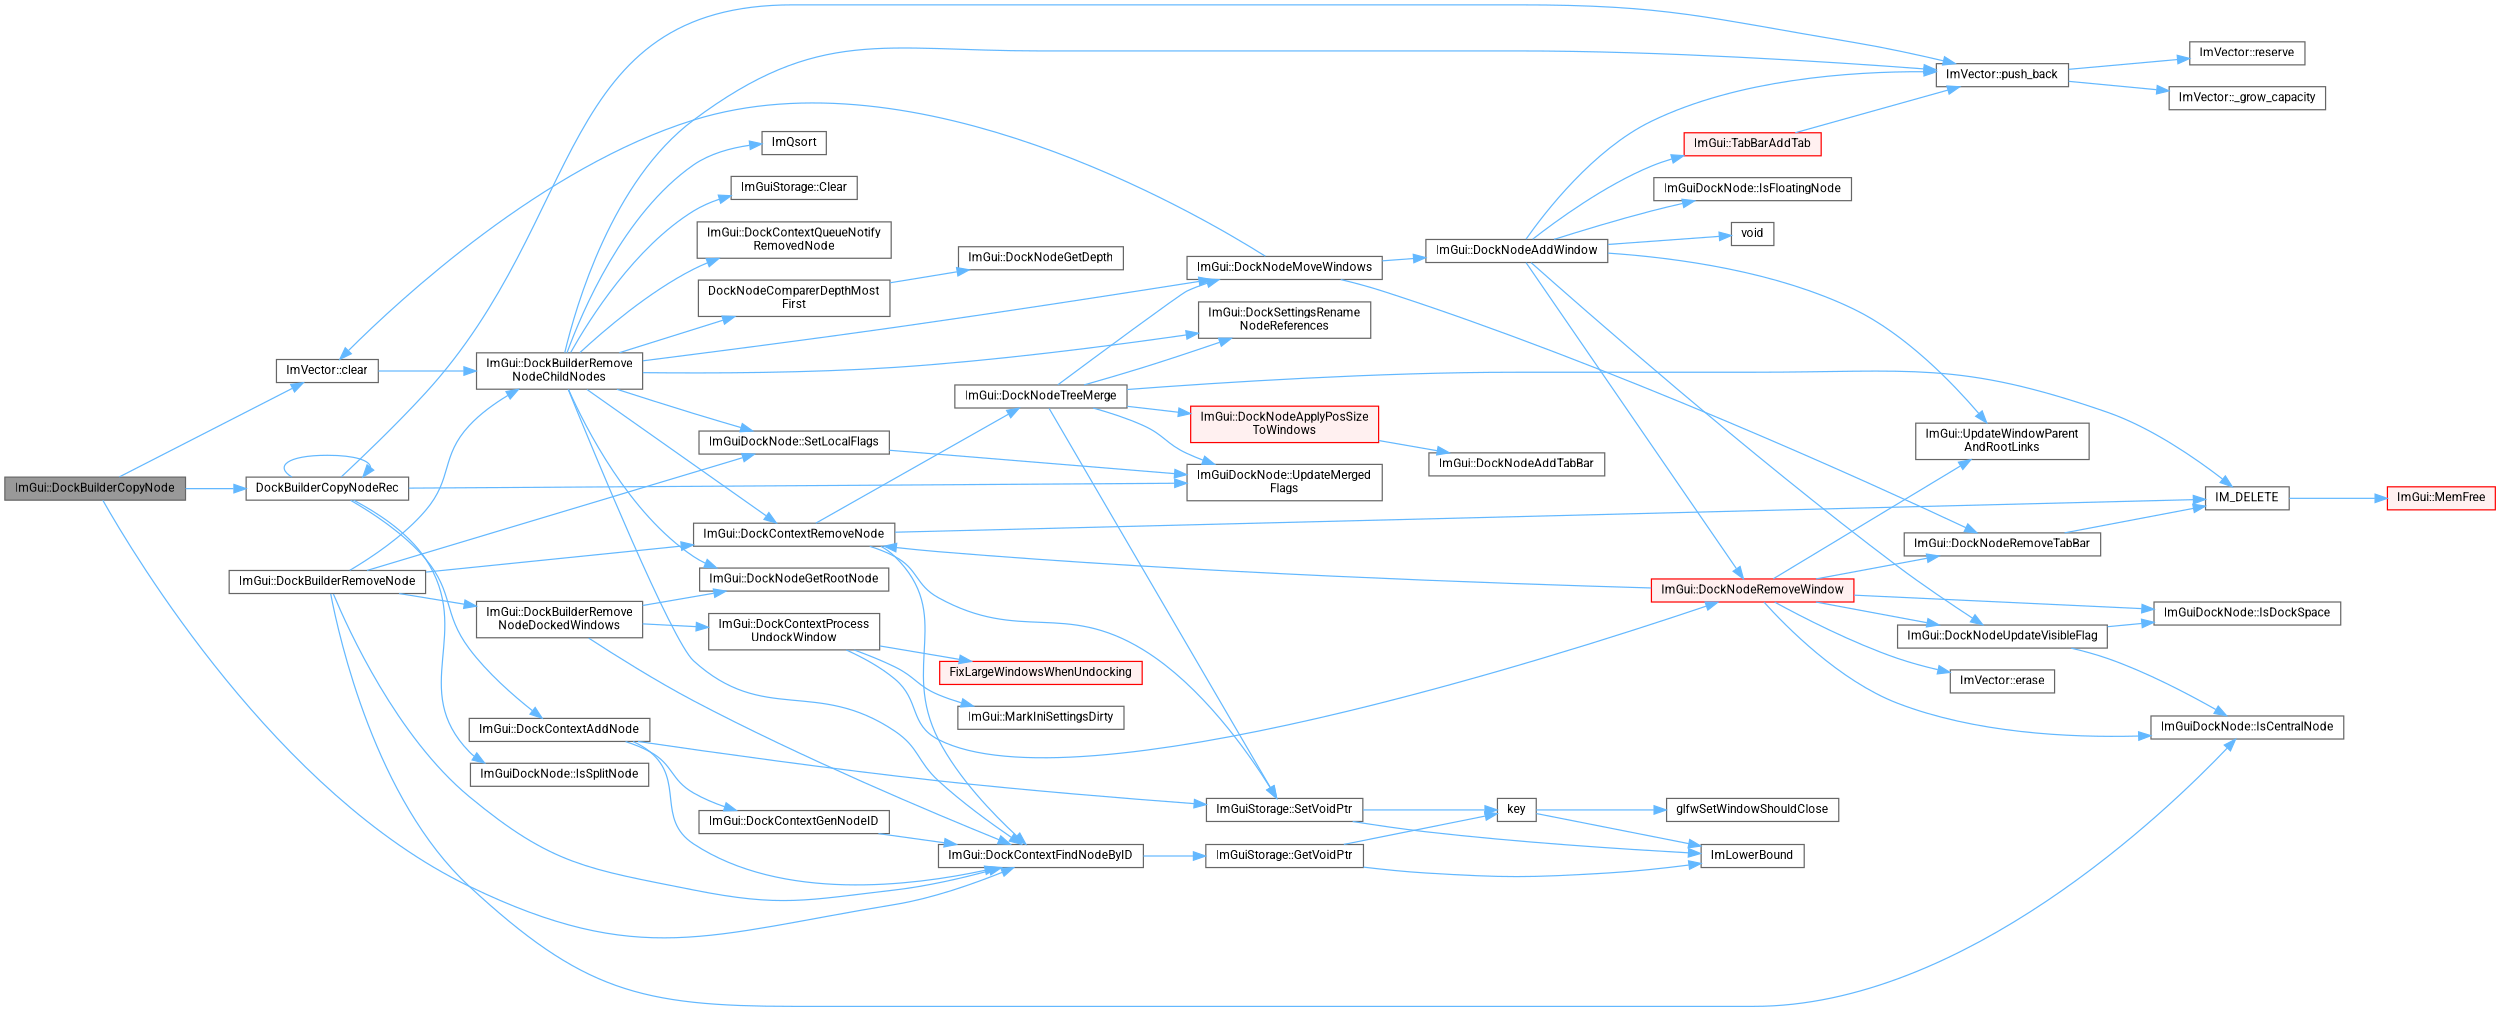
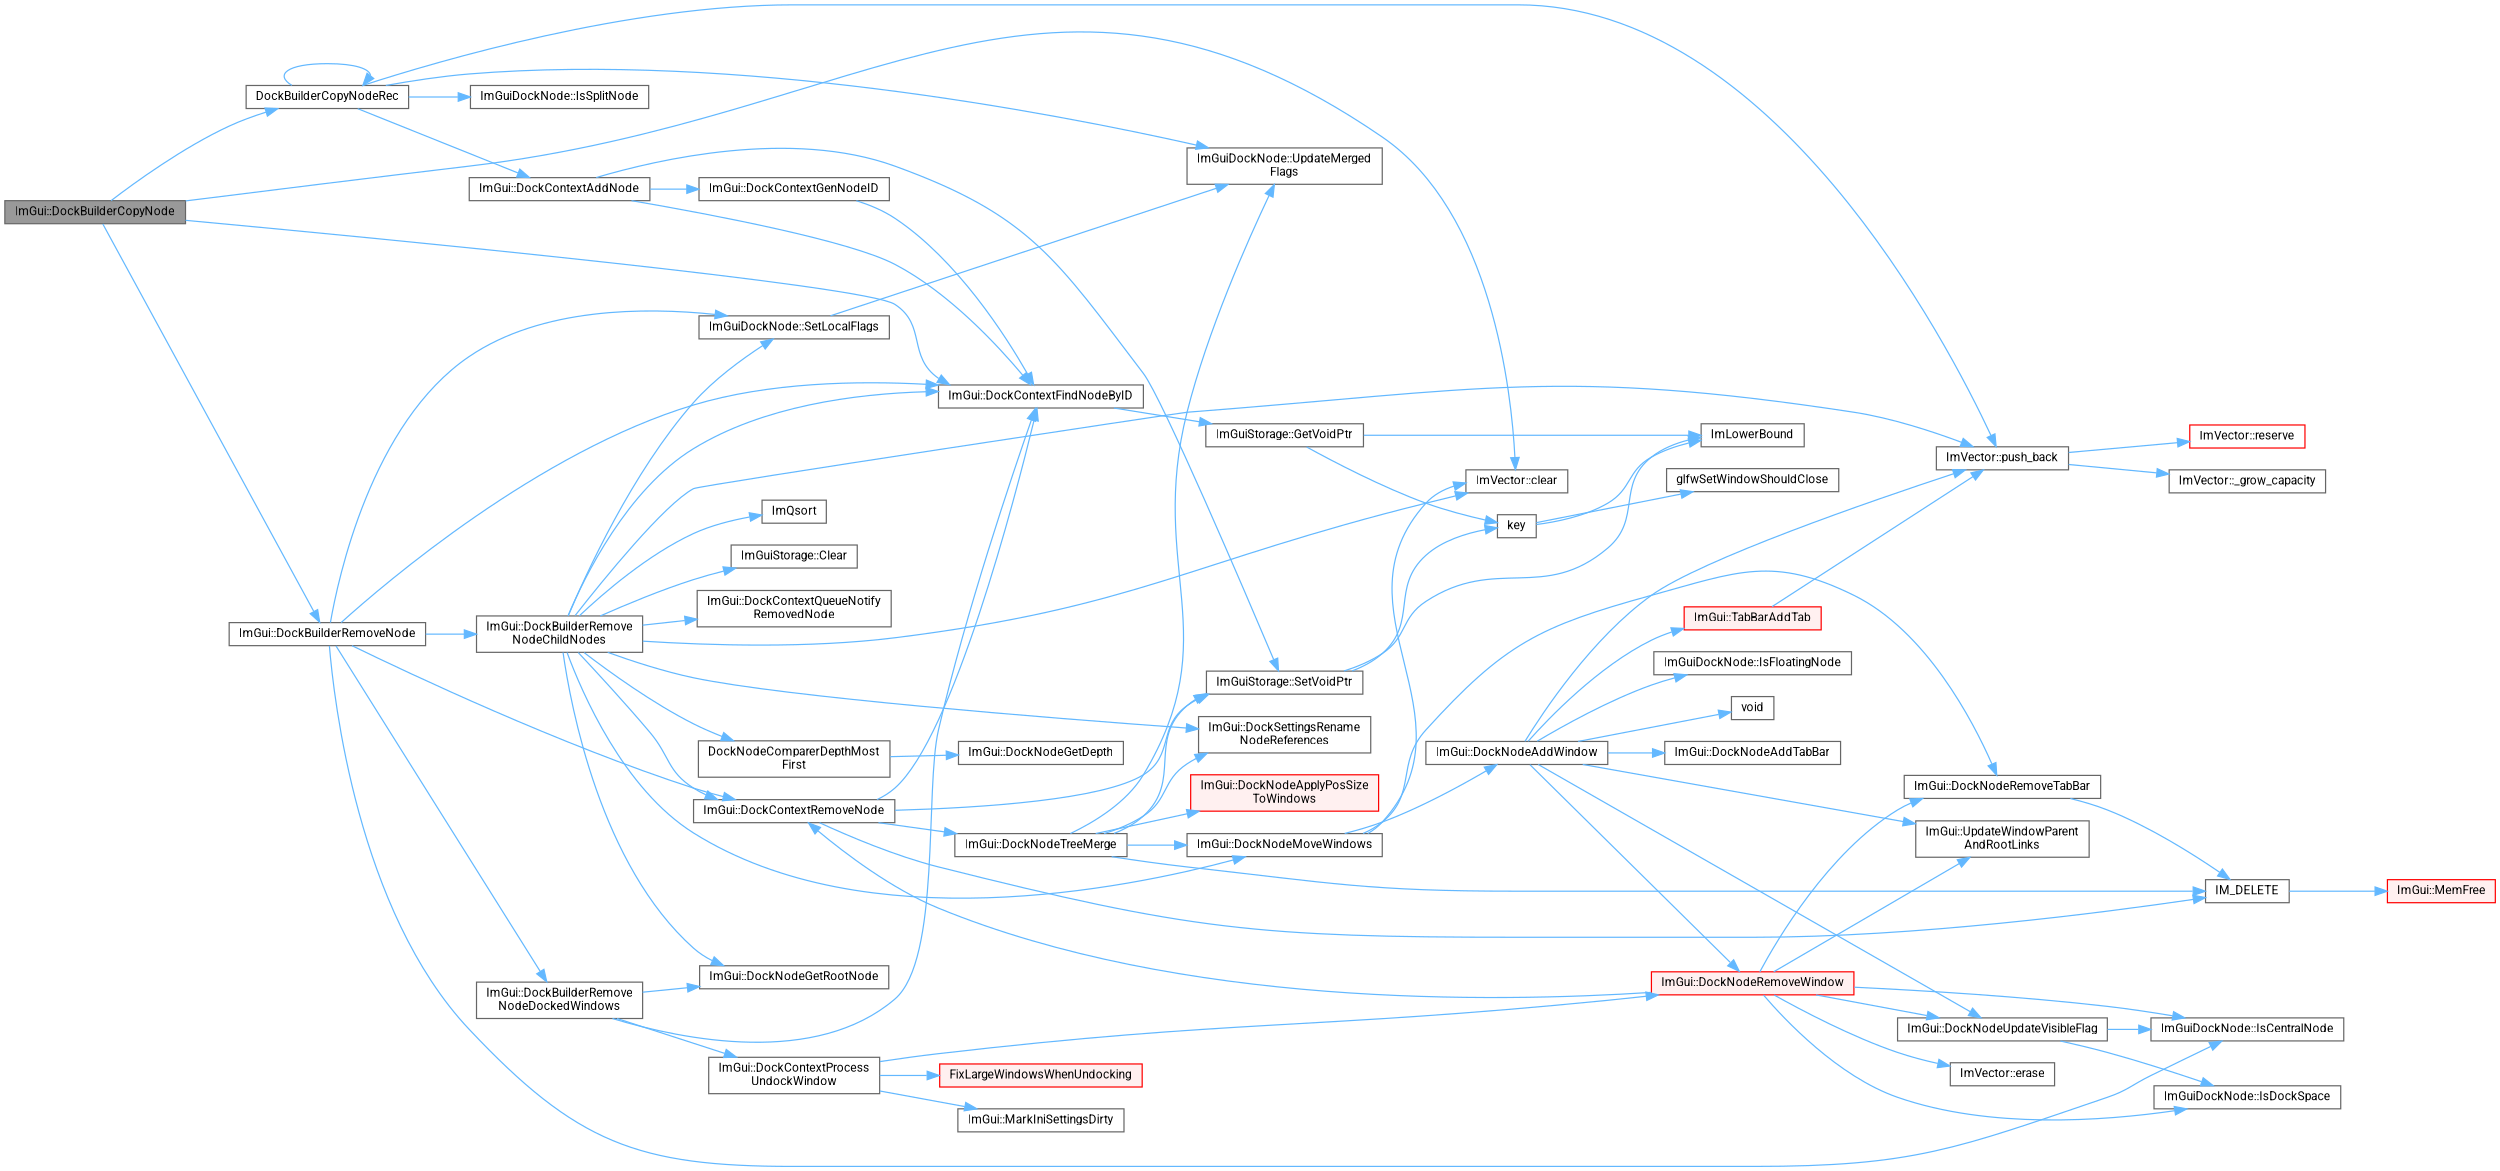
node "ImVector::reserve": color grey40 -> red
edge "ImVector::clear" -> "ImGui::DockBuilderRemove NodeChildNodes": reversed
edge "ImGui::DockBuilderCopyNode" -> "ImGui::DockBuilderRemoveNode": added
edge "ImGui::DockNodeApplyPosSize ToWindows" -> "ImGui::DockNodeAddTabBar": now "ImGui::DockNodeAddWindow" -> "ImGui::DockNodeAddTabBar"
